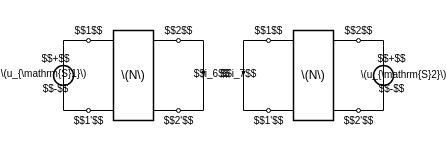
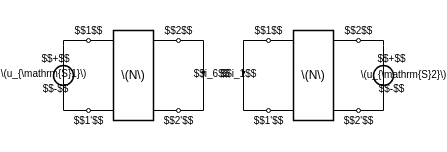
node "$$i_7$$": label "$$i_7$$" -> "$$i_1$$"
